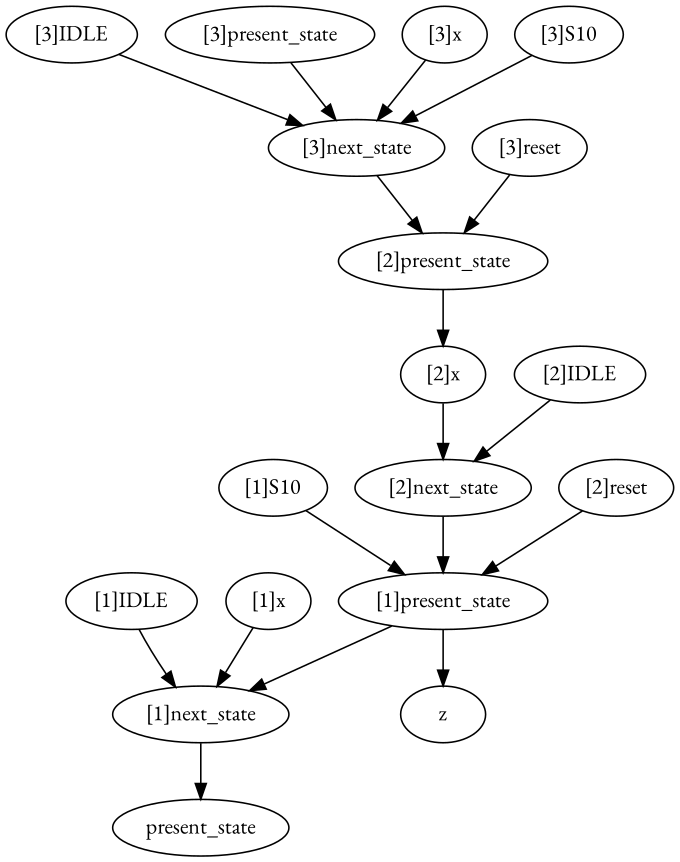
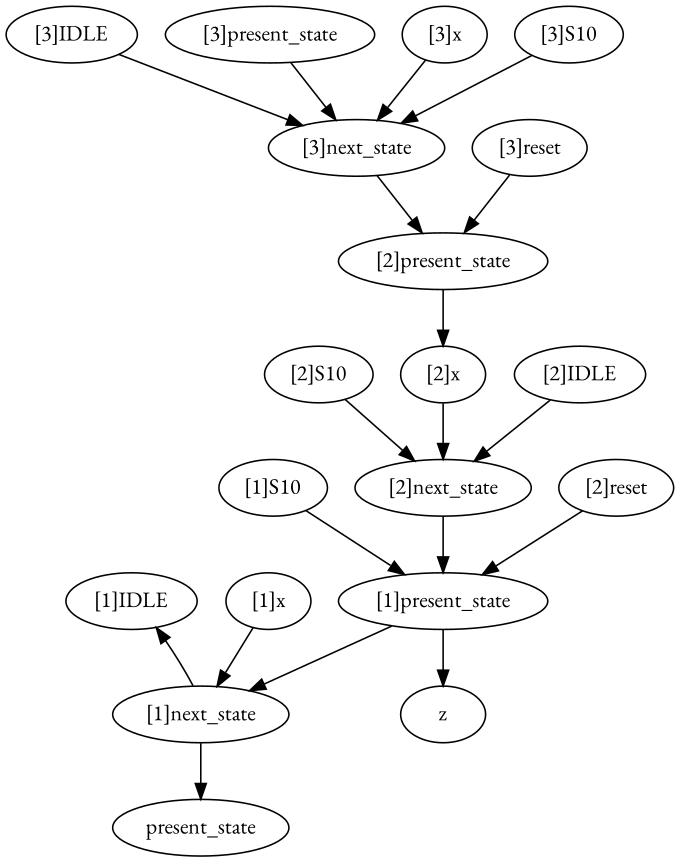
node "[2]S10": added
edge "[1]IDLE" -> "[1]next_state": reversed
